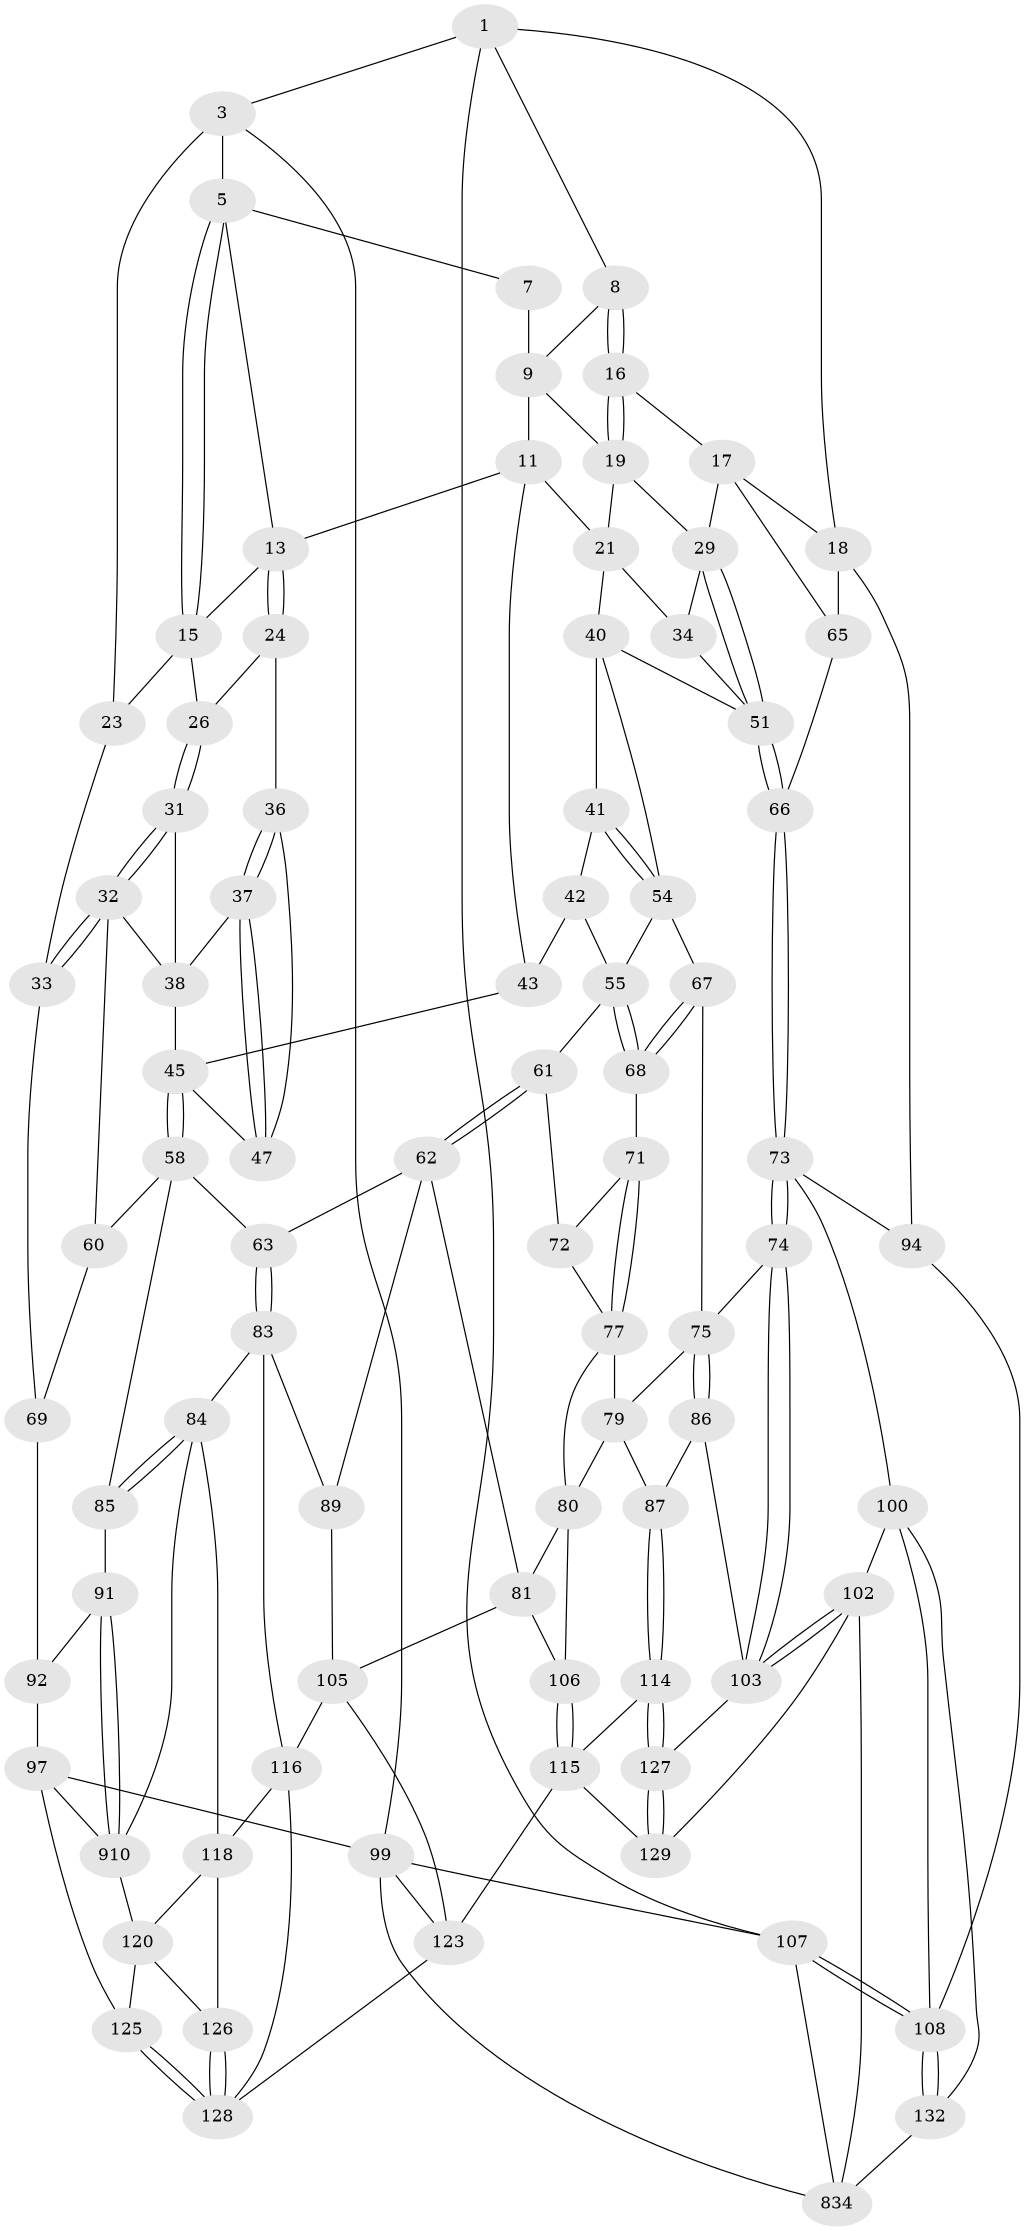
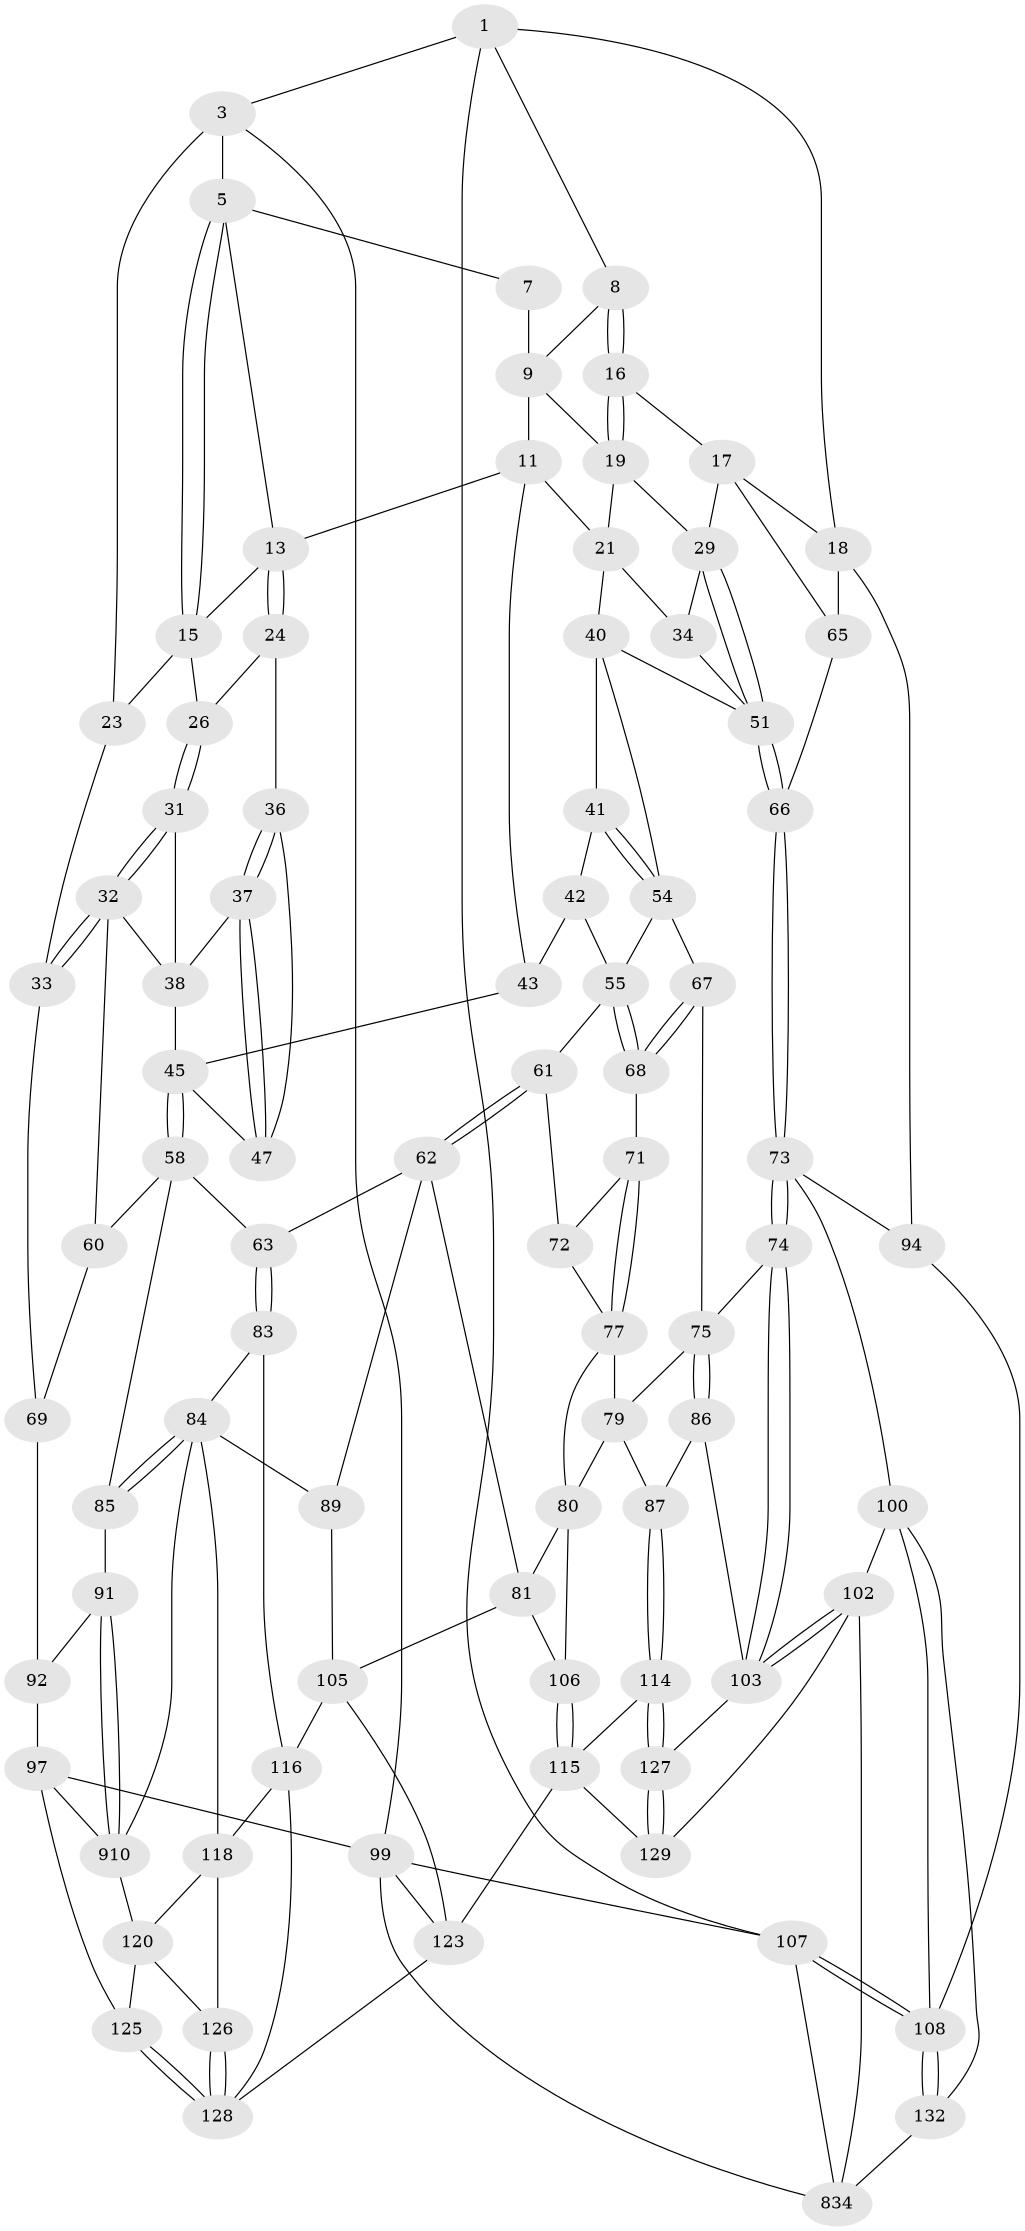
edge "83" -- "89": now "84" -- "89"
